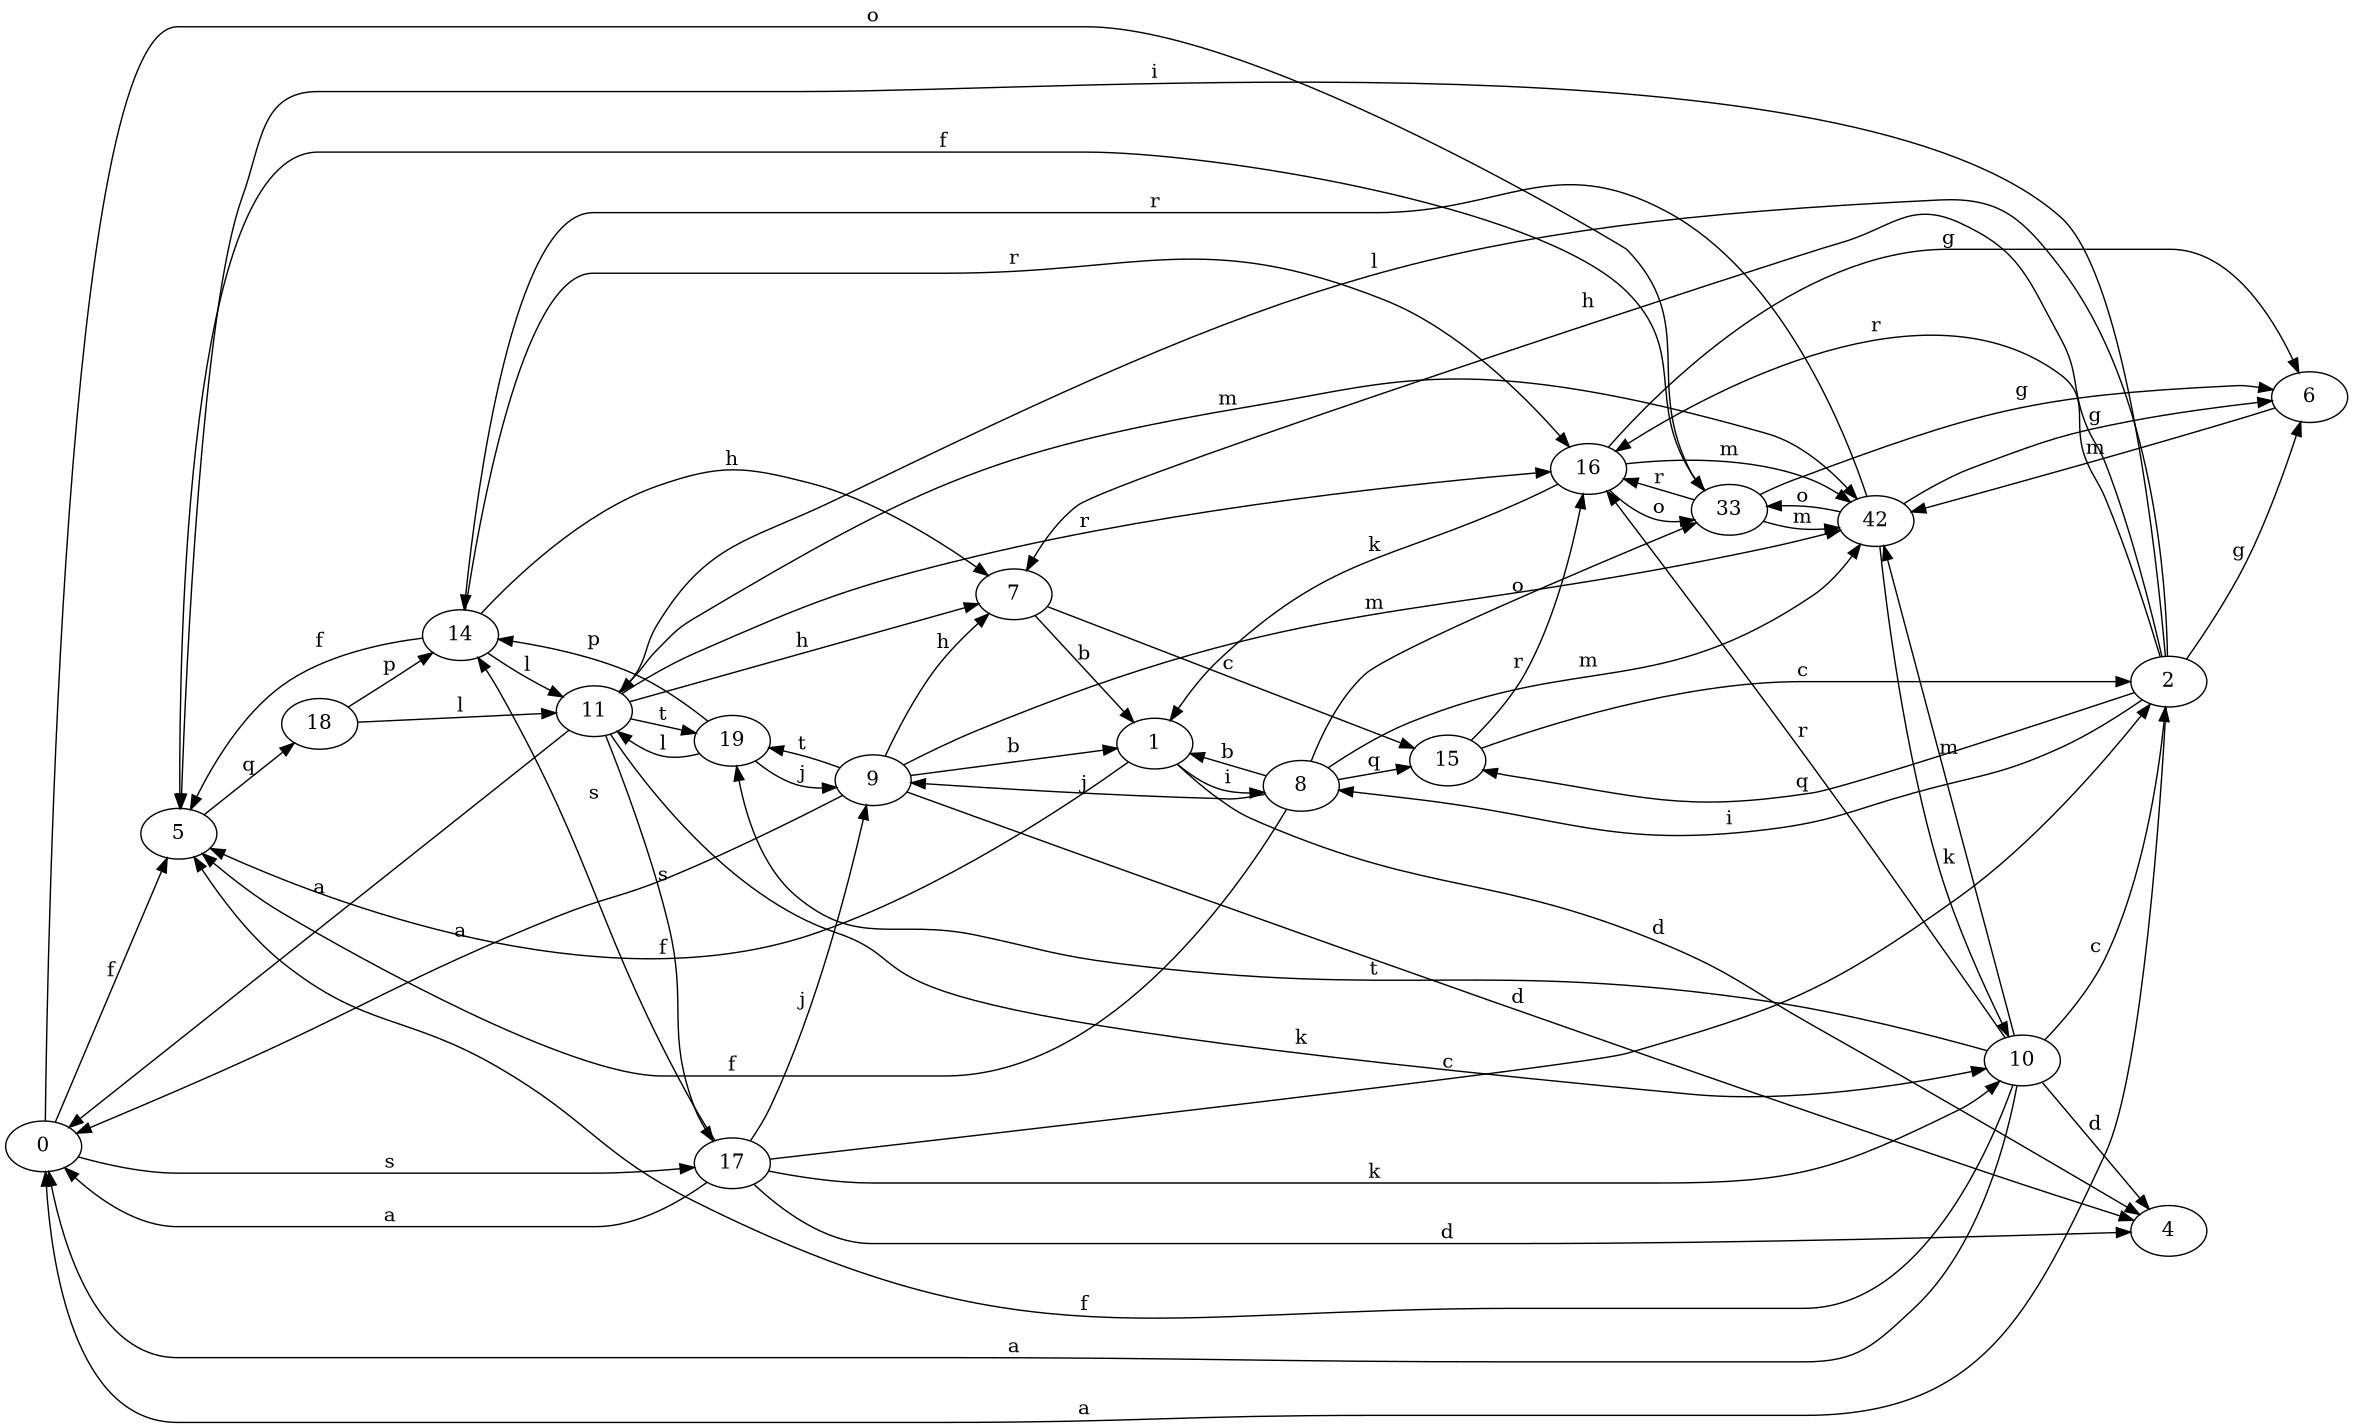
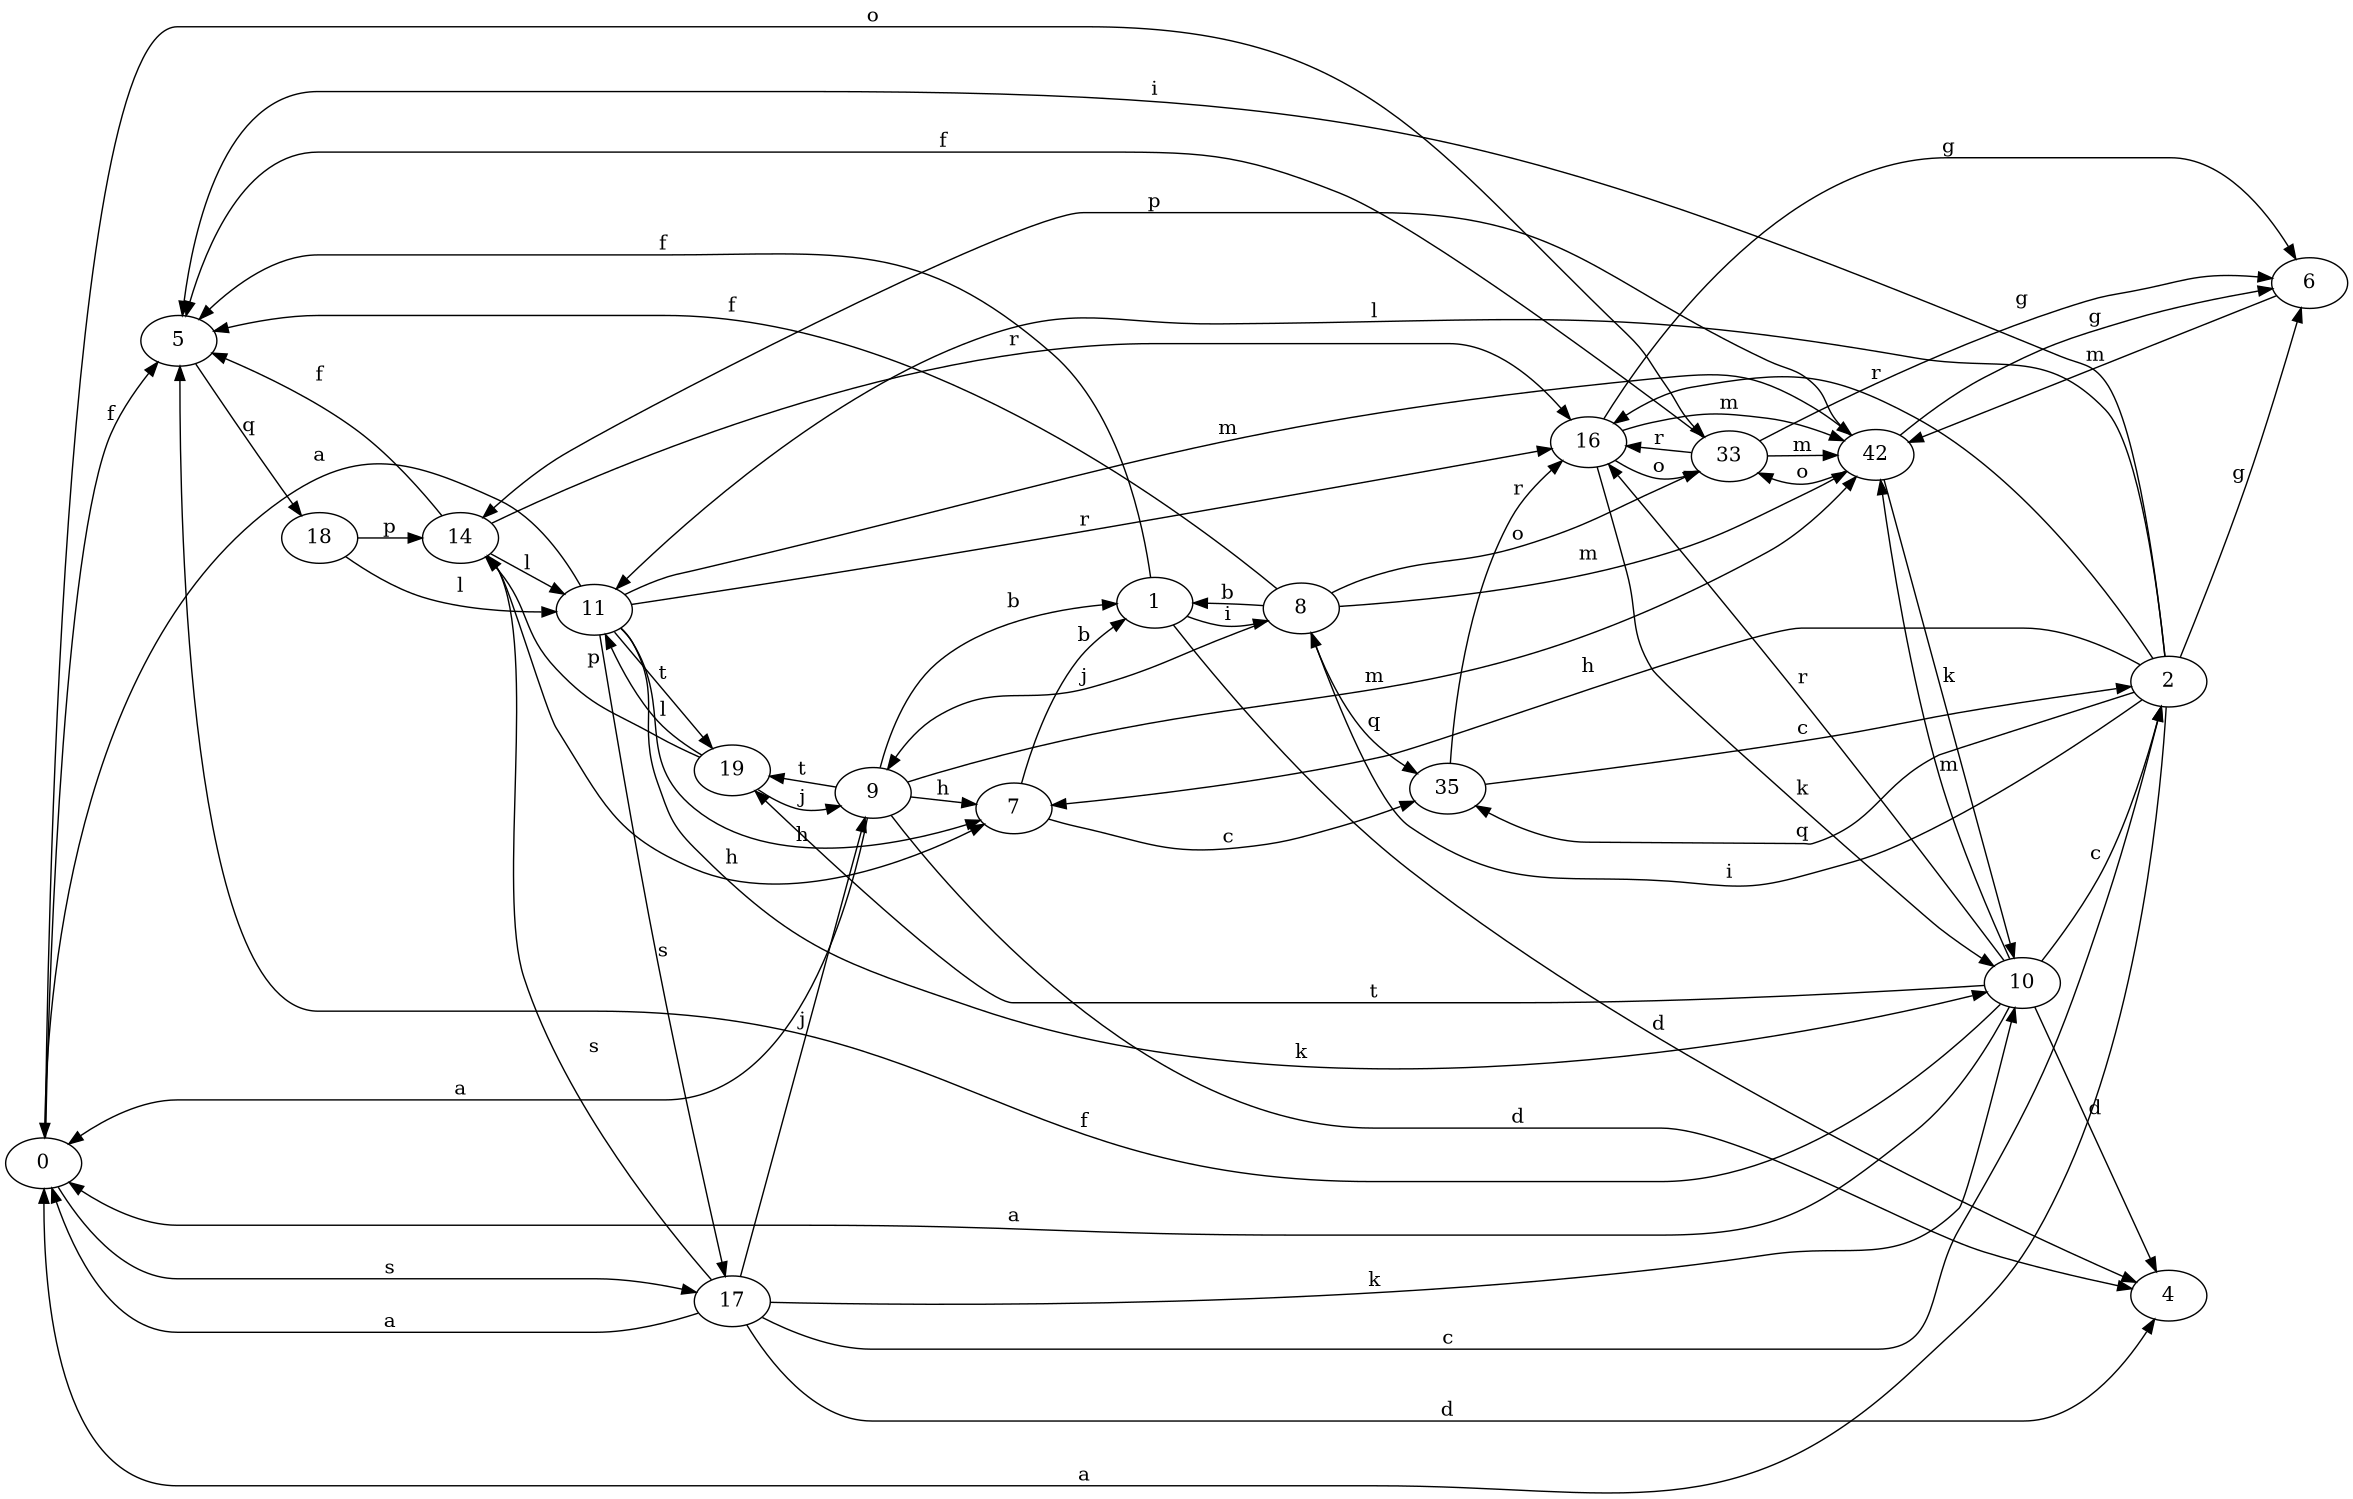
edge "42" -> "14": label "r" -> "p"
edge "16" -> "1": now "16" -> "10"
node "15": label "15" -> "35"
